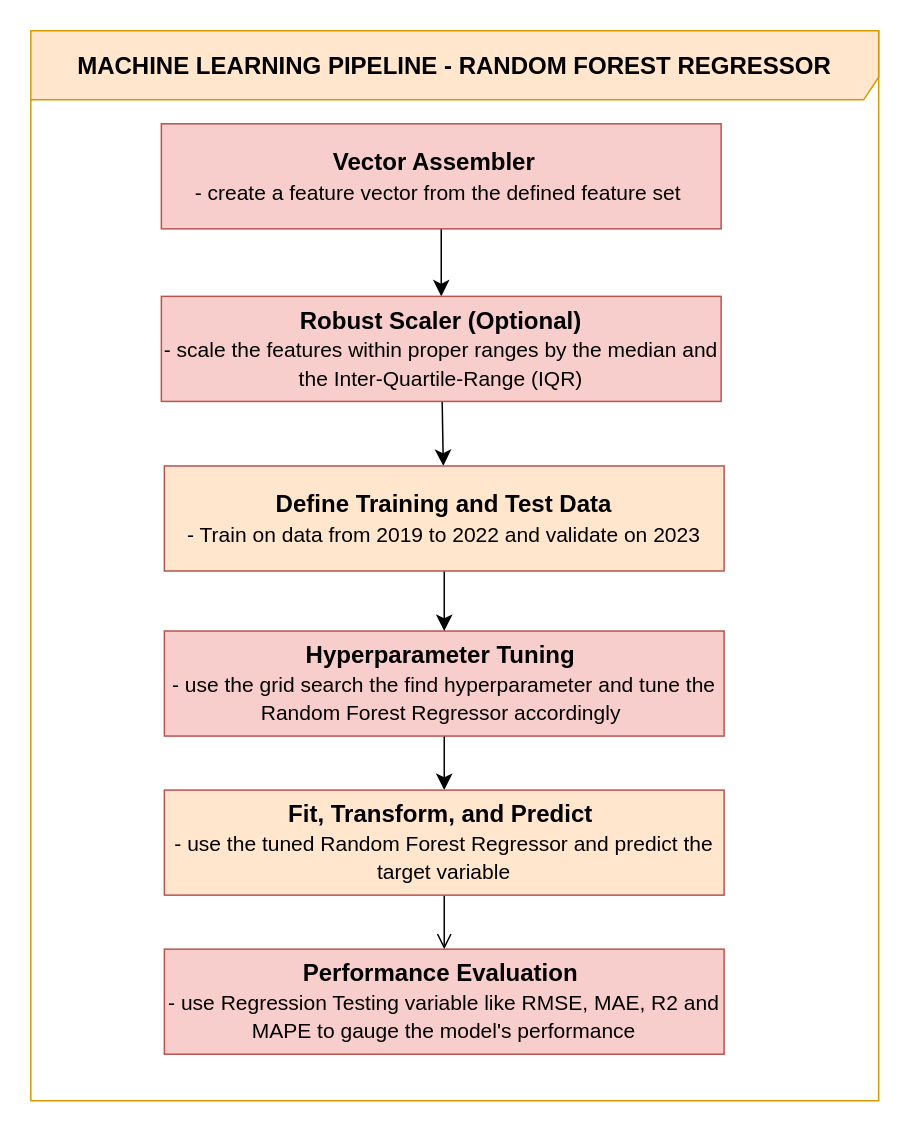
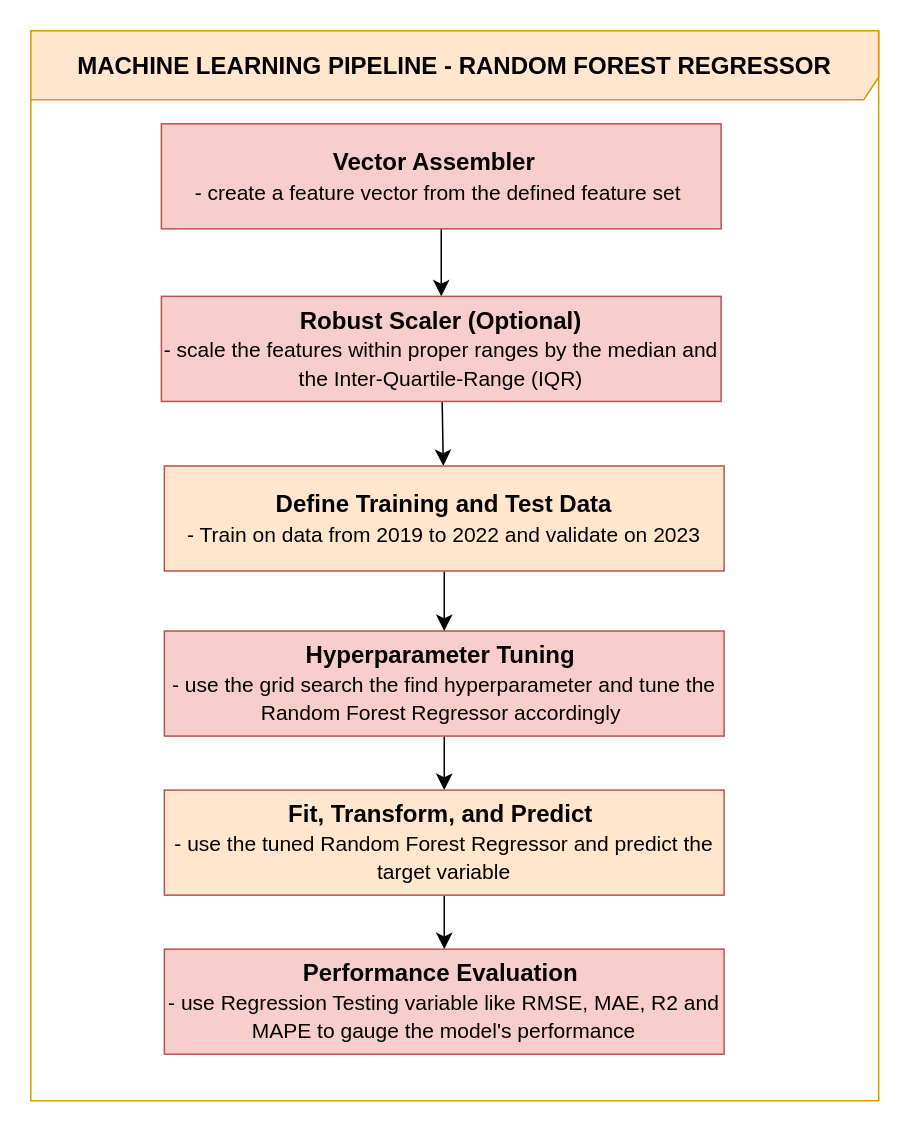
edge "Fit, Transform, and Predict - use the tuned Random Forest Regressor and predict the target variable" -> "Performance Evaluation - use Regression Testing variable like RMSE, MAE, R2 and MAPE to gauge the model's performance": arrowhead open -> classic
